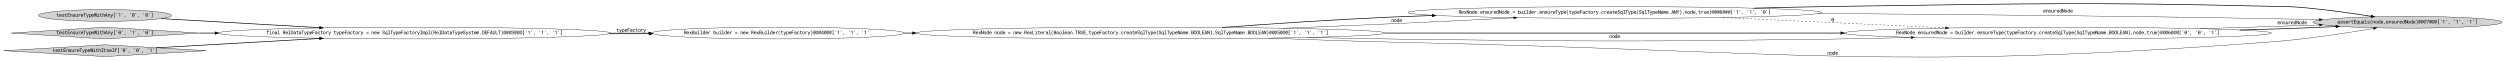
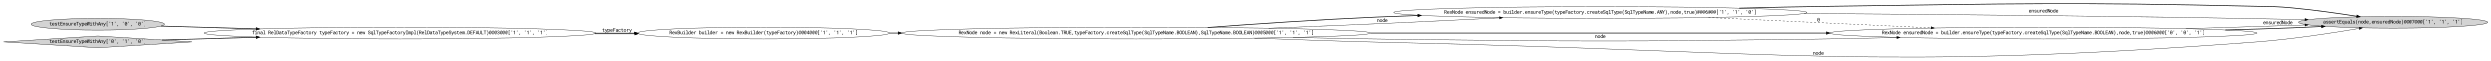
node "testEnsureTypeWithItself['0', '0', '1']": removed
